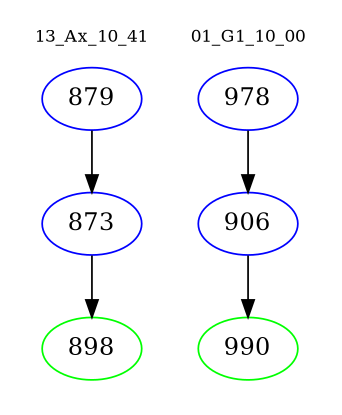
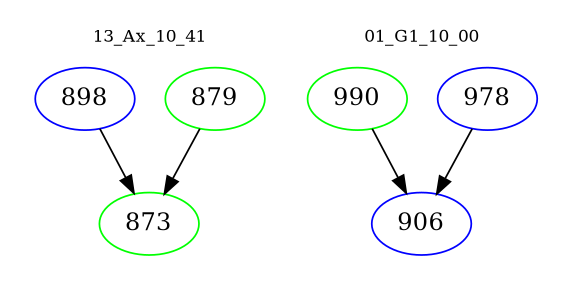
node "879": color blue -> green
node "873": color blue -> green
edge "873" -> "898": reversed
edge "906" -> "990": reversed
node "898": color green -> blue
